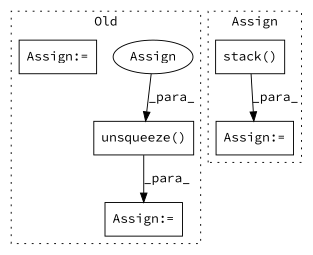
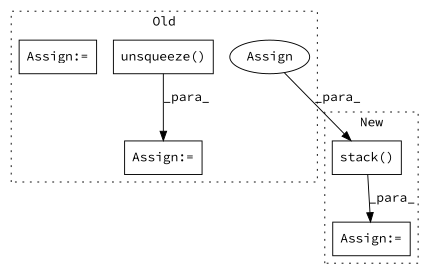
cluster "Assign": label "Assign" -> "New"
edge "Assign" -> "unsqueeze()": now "Assign" -> "stack()"
